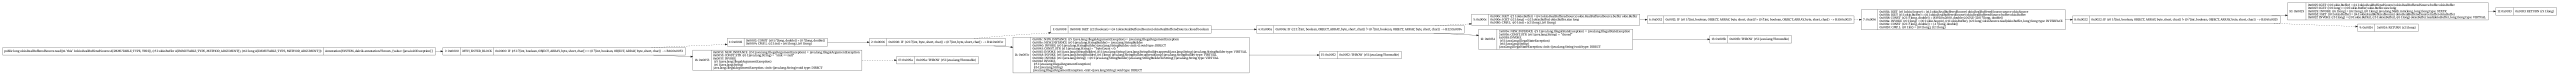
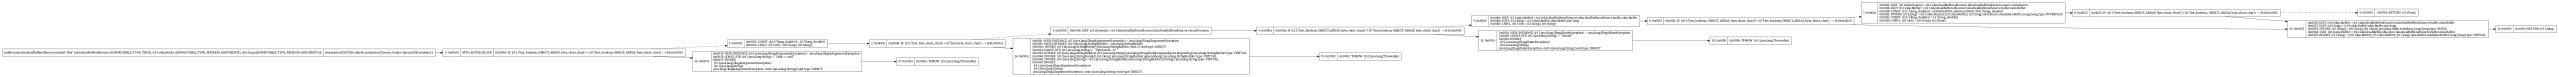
edge "6: 0x0012" -> "10: 0x0025": added
edge "16: 0x0053" -> "17: 0x005a": style dashed -> solid
